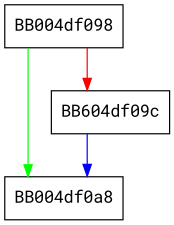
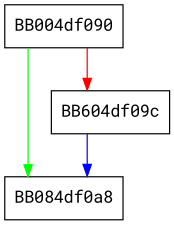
node "BB004df098": label "BB004df098" -> "BB004df090"
node "BB004df0a8": label "BB004df0a8" -> "BB084df0a8"
